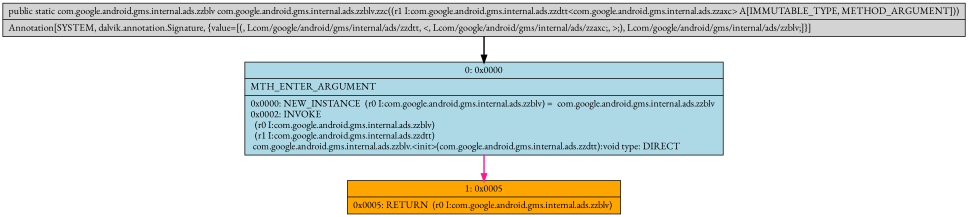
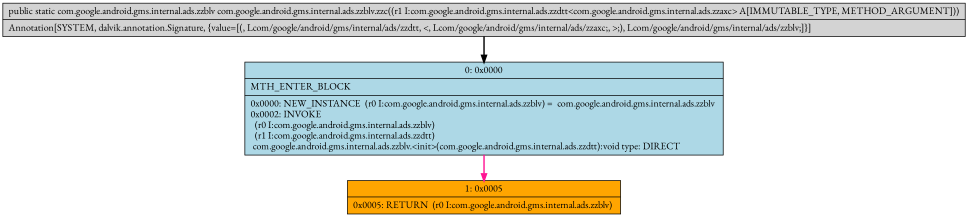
node "0: 0x0000": text "MTH_ENTER_ARGUMENT" -> "MTH_ENTER_BLOCK"
